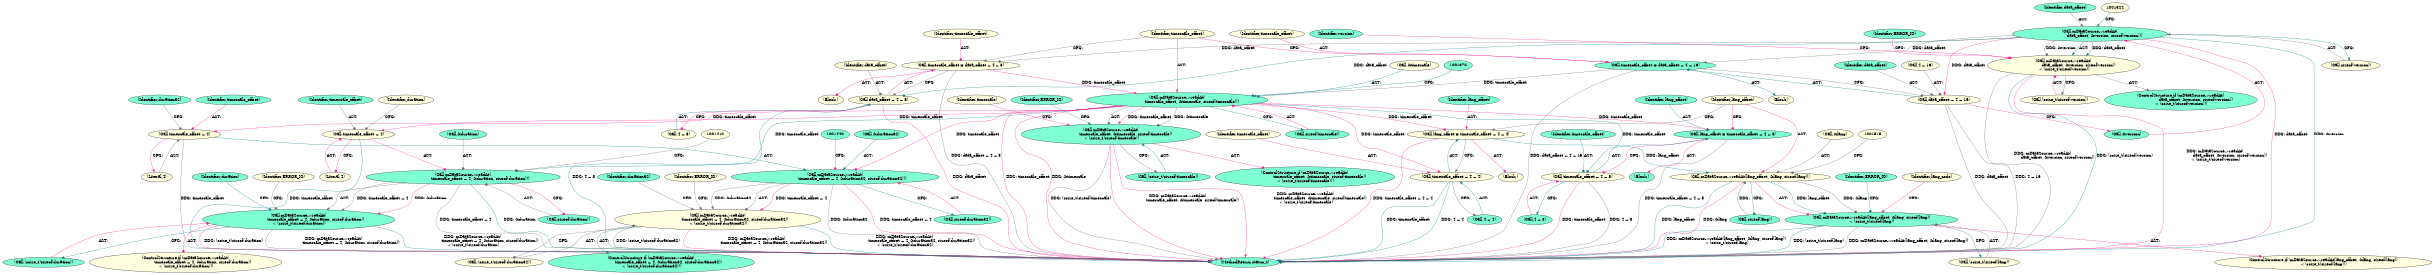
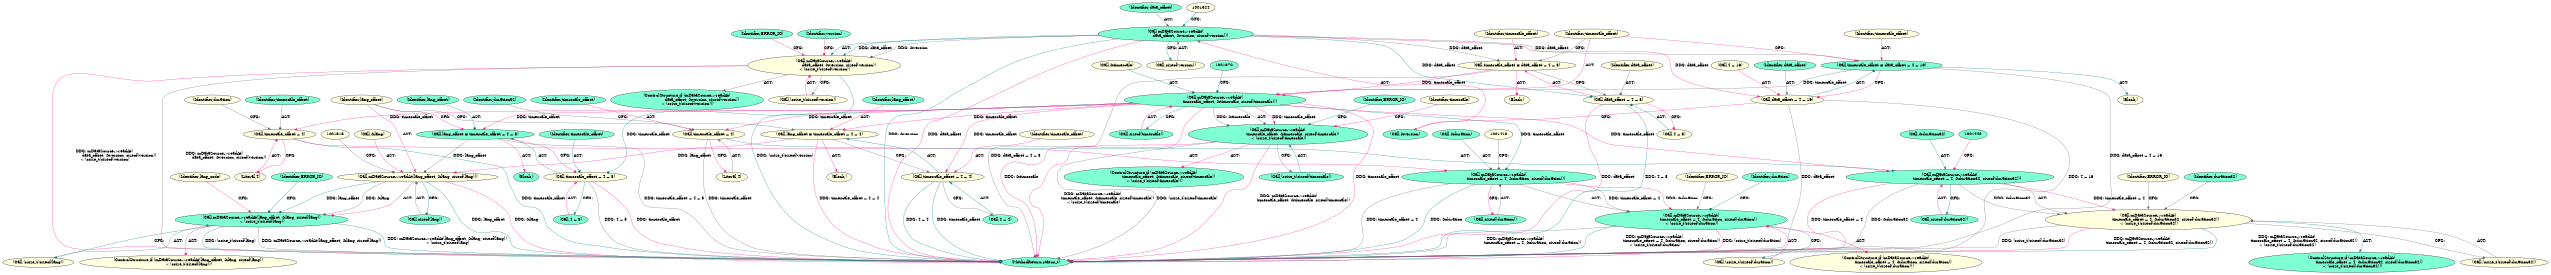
edge "(Call,timescale_offset = data_offset + 4 + 16)" -> "(Call,data_offset + 4 + 16)": color gray40 -> deeppink
edge "(Call,4 + 16)" -> "(Call,data_offset + 4 + 16)": color gray40 -> deeppink
edge "(Call,lang_offset = timescale_offset + 4 + 4)" -> "(Call,mDataSource->readAt(lang_offset, &lang, sizeof(lang)))": color teal -> deeppink
edge "(Call,lang_offset = timescale_offset + 4 + 8)" -> "(Call,mDataSource->readAt(lang_offset, &lang, sizeof(lang)))": added, label "DDG: lang_offset"
edge "(Call,&lang)" -> "(Call,mDataSource->readAt(lang_offset, &lang, sizeof(lang)))": color gray40 -> deeppink
edge "(Call,sizeof(lang))" -> "(Call,mDataSource->readAt(lang_offset, &lang, sizeof(lang)))": label "DDG: " -> "AST: "
node "(Call,(ssize_t)sizeof(duration))": fillcolor aquamarine -> lightyellow
